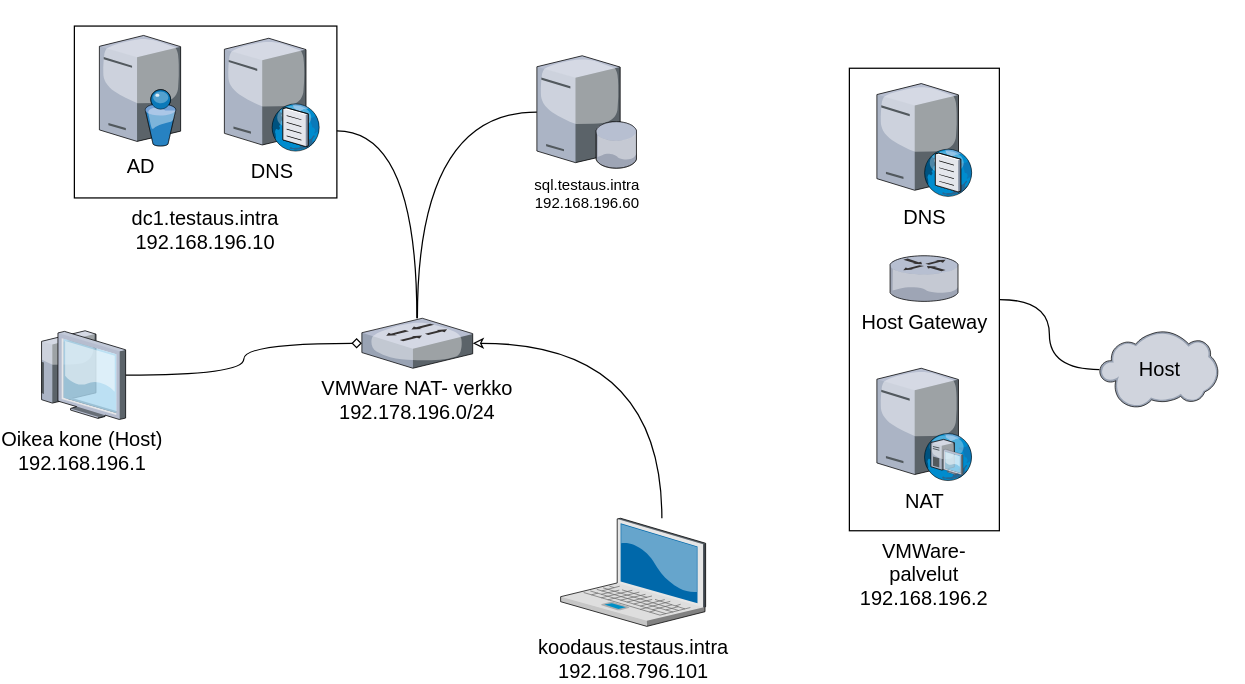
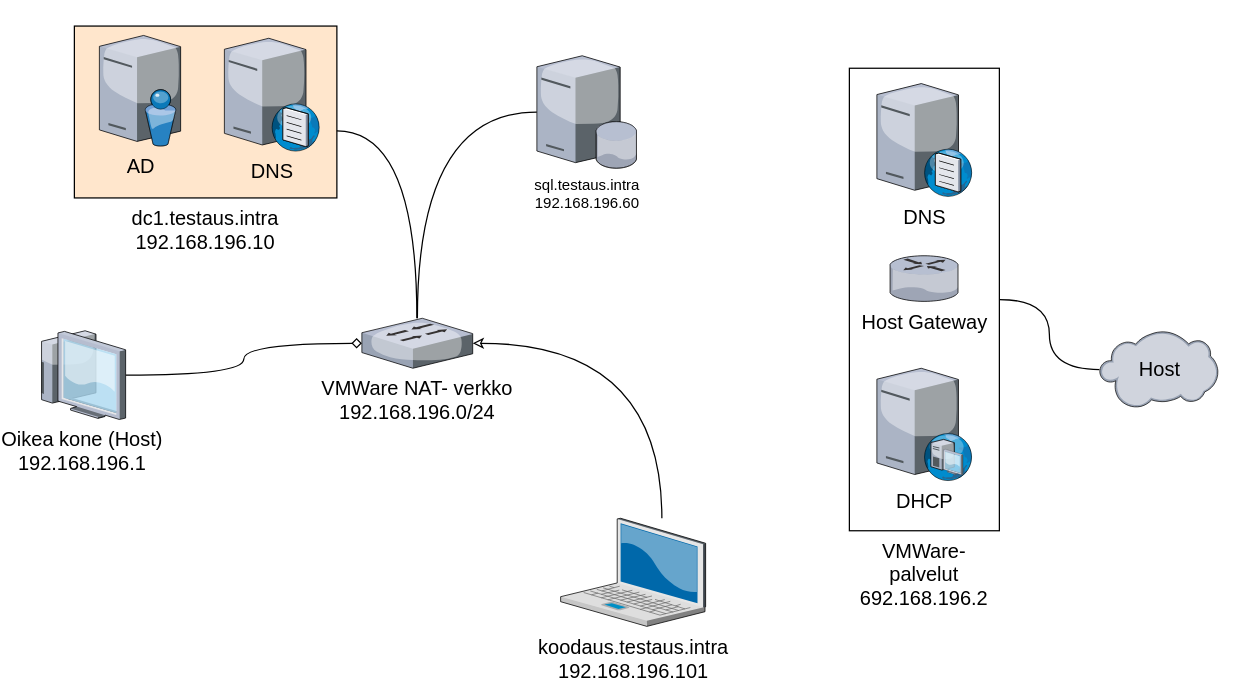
node "dc1.testaus.intra 192.168.196.10": fillcolor #ffffff -> #ffe6cc
node "VMWare NAT- verkko 192.178.196.0/24": label "VMWare NAT- verkko 192.178.196.0/24" -> "VMWare NAT- verkko 192.168.196.0/24"
node "NAT": label "NAT" -> "DHCP"
node "VMWare-palvelut 192.168.196.2": label "VMWare-palvelut 192.168.196.2" -> "VMWare-palvelut 692.168.196.2"
node "koodaus.testaus.intra 192.168.796.101": label "koodaus.testaus.intra 192.168.796.101" -> "koodaus.testaus.intra 192.168.196.101"
